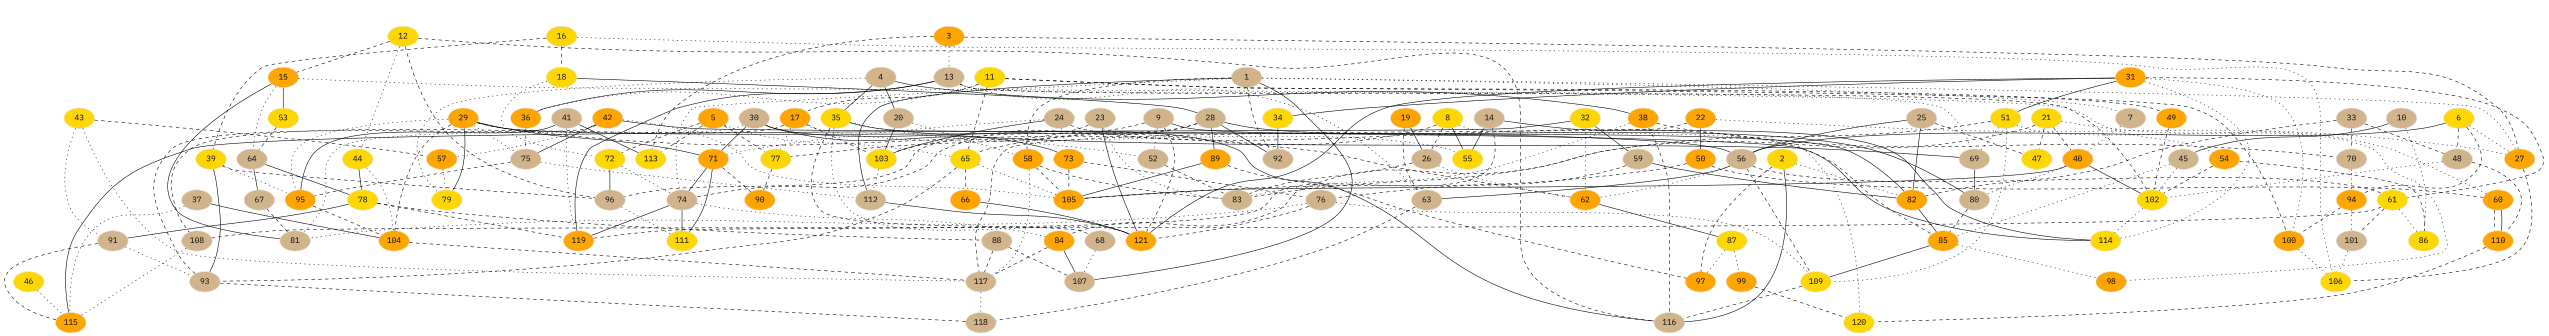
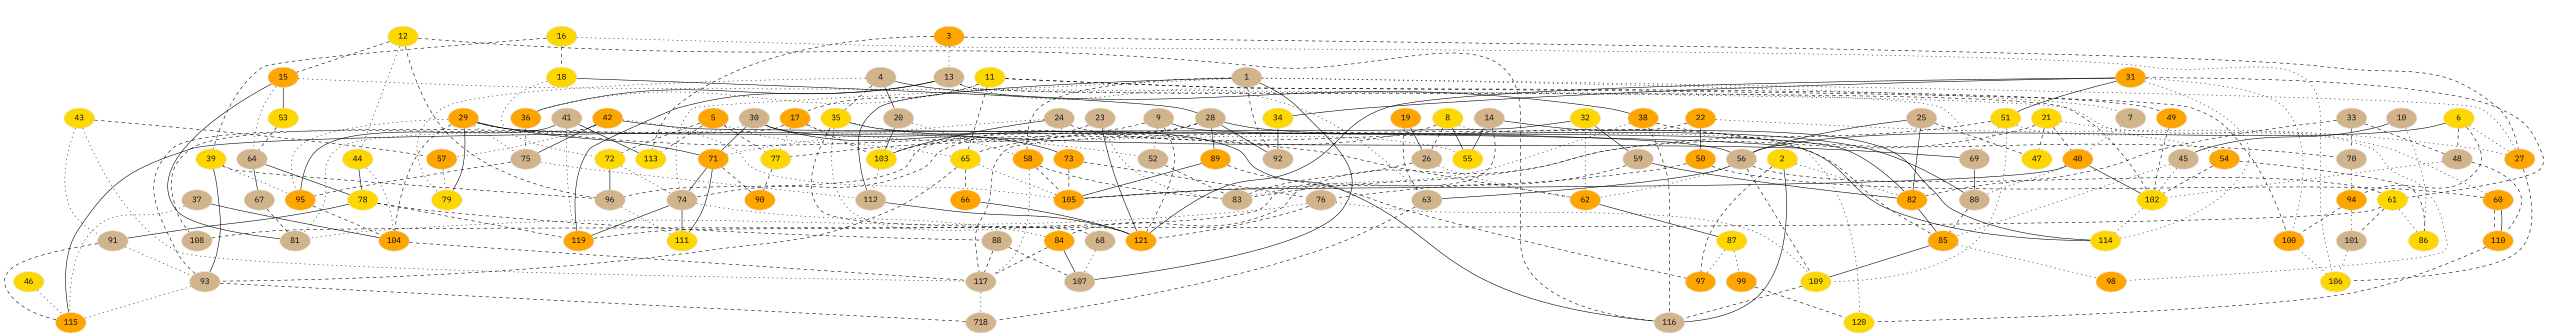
edge "4" -- "35": style solid -> dashed
edge "108" -- "115": now "93" -- "115"
node "118": label "118" -> "718"
